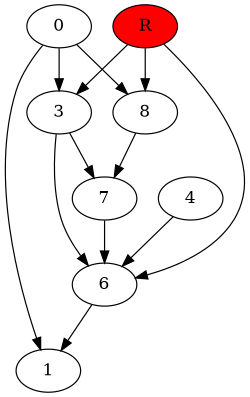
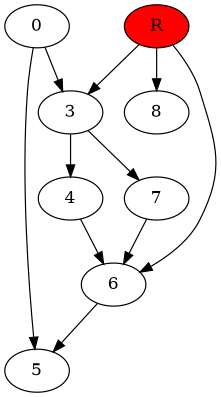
edge "0" -> "8": removed
edge "8" -> "7": removed
edge "3" -> "6": now "3" -> "4"
node "1": label "1" -> "5"
